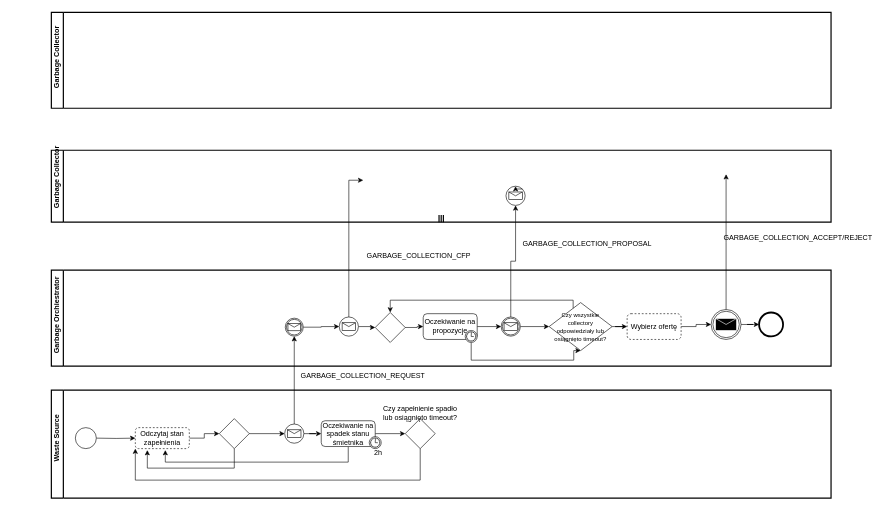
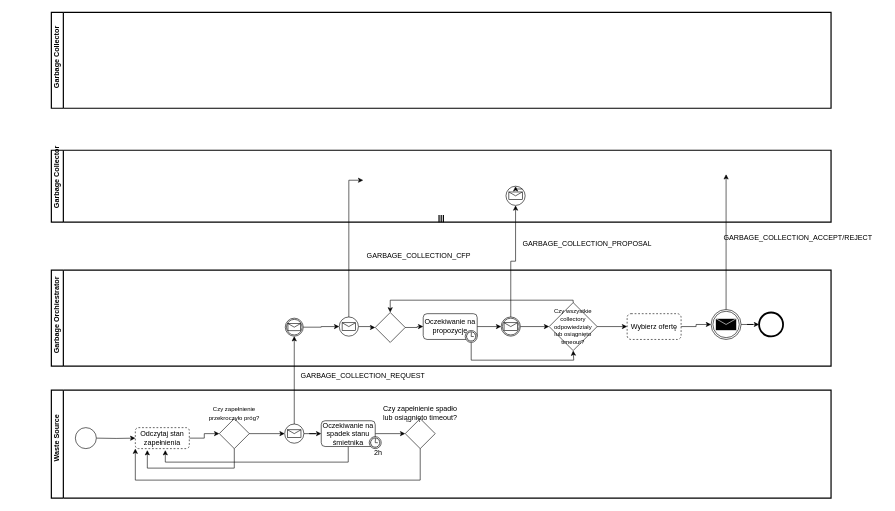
node "Czy wszystkie collectory odpowiedziały lub osiągnięto timeout?": size 63x48 -> 48x48
node "Czy zapełnienie przekroczyło próg?": added
